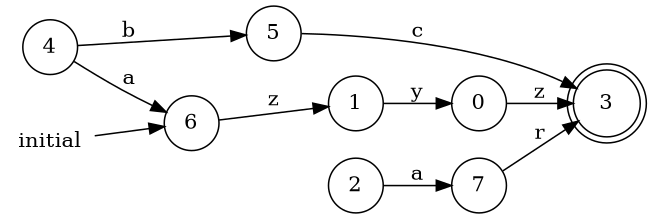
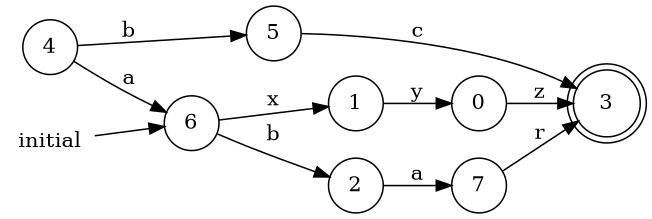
edge "6" -> "1": label "z" -> "x"
edge "6" -> "2": added, label "b"
